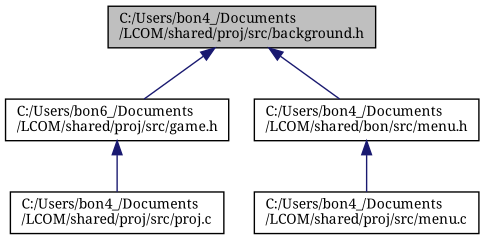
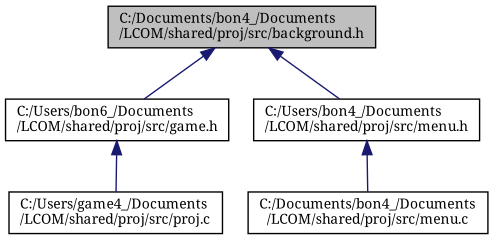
node "C:/Users/bon4_/Documents /LCOM/shared/proj/src/background.h": label "C:/Users/bon4_/Documents /LCOM/shared/proj/src/background.h" -> "C:/Documents/bon4_/Documents /LCOM/shared/proj/src/background.h"
node "C:/Users/bon4_/Documents /LCOM/shared/bon/src/menu.h": label "C:/Users/bon4_/Documents /LCOM/shared/bon/src/menu.h" -> "C:/Users/bon4_/Documents /LCOM/shared/proj/src/menu.h"
node "C:/Users/bon4_/Documents /LCOM/shared/proj/src/proj.c": label "C:/Users/bon4_/Documents /LCOM/shared/proj/src/proj.c" -> "C:/Users/game4_/Documents /LCOM/shared/proj/src/proj.c"
node "C:/Users/bon4_/Documents /LCOM/shared/proj/src/menu.c": label "C:/Users/bon4_/Documents /LCOM/shared/proj/src/menu.c" -> "C:/Documents/bon4_/Documents /LCOM/shared/proj/src/menu.c"
